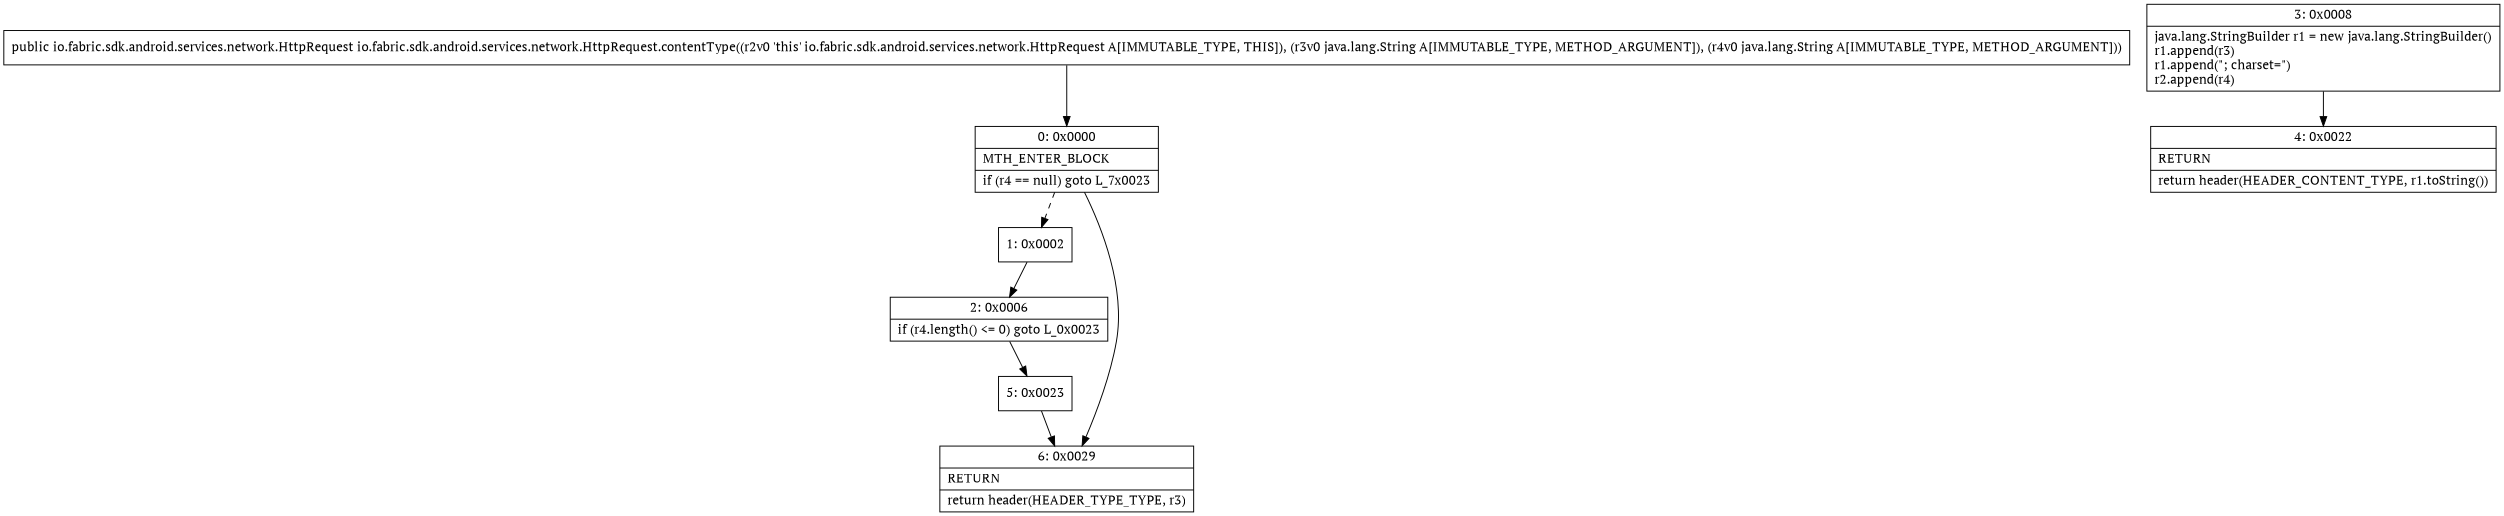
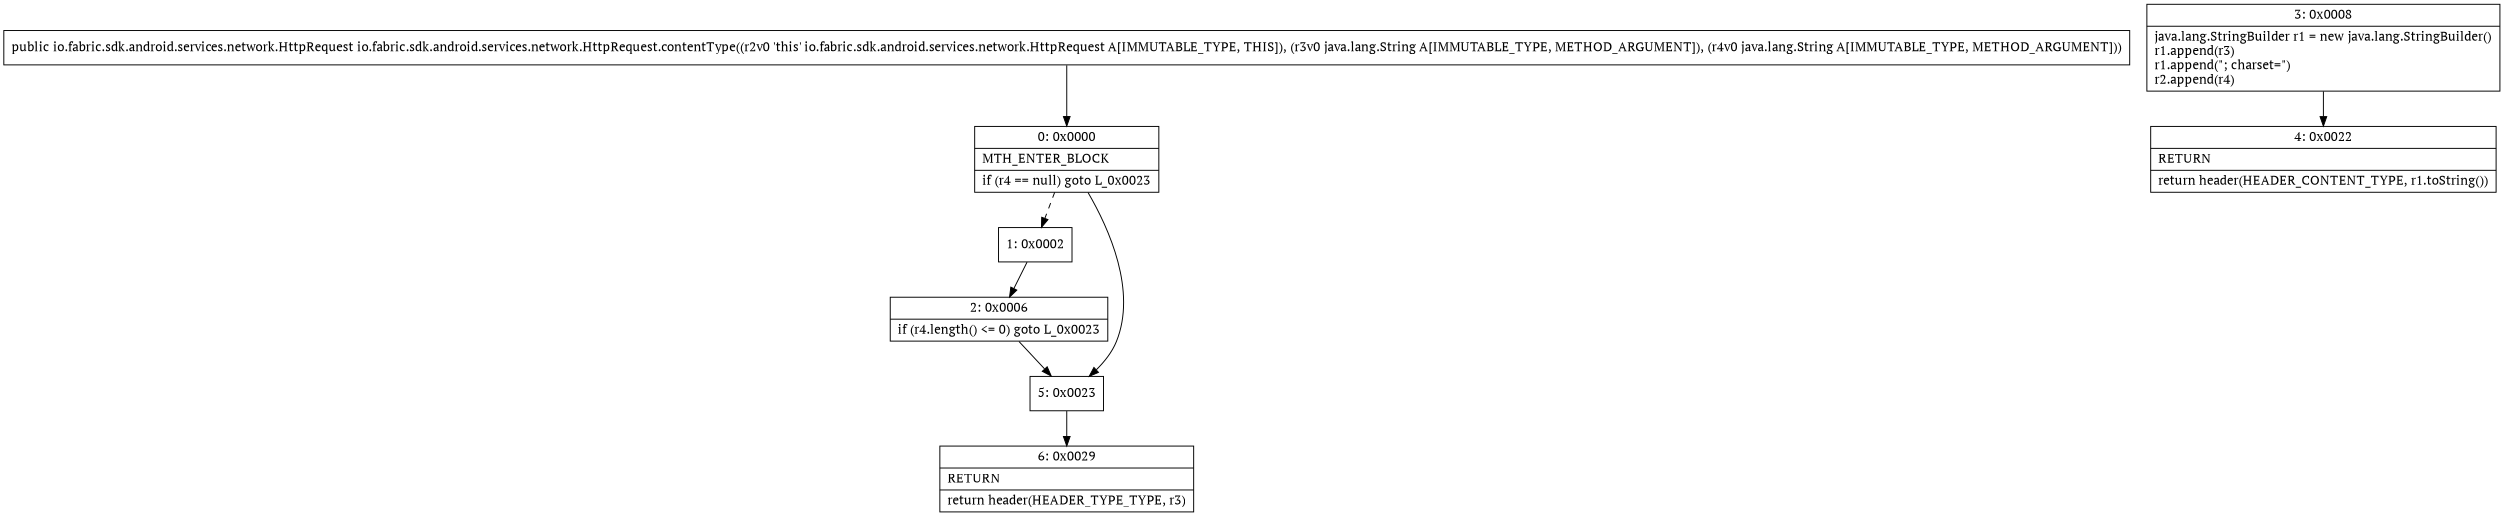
node "0: 0x0000": text "if (r4 == null) goto L_7x0023" -> "if (r4 == null) goto L_0x0023"
edge "0: 0x0000" -> "6: 0x0029": now "0: 0x0000" -> "5: 0x0023"
